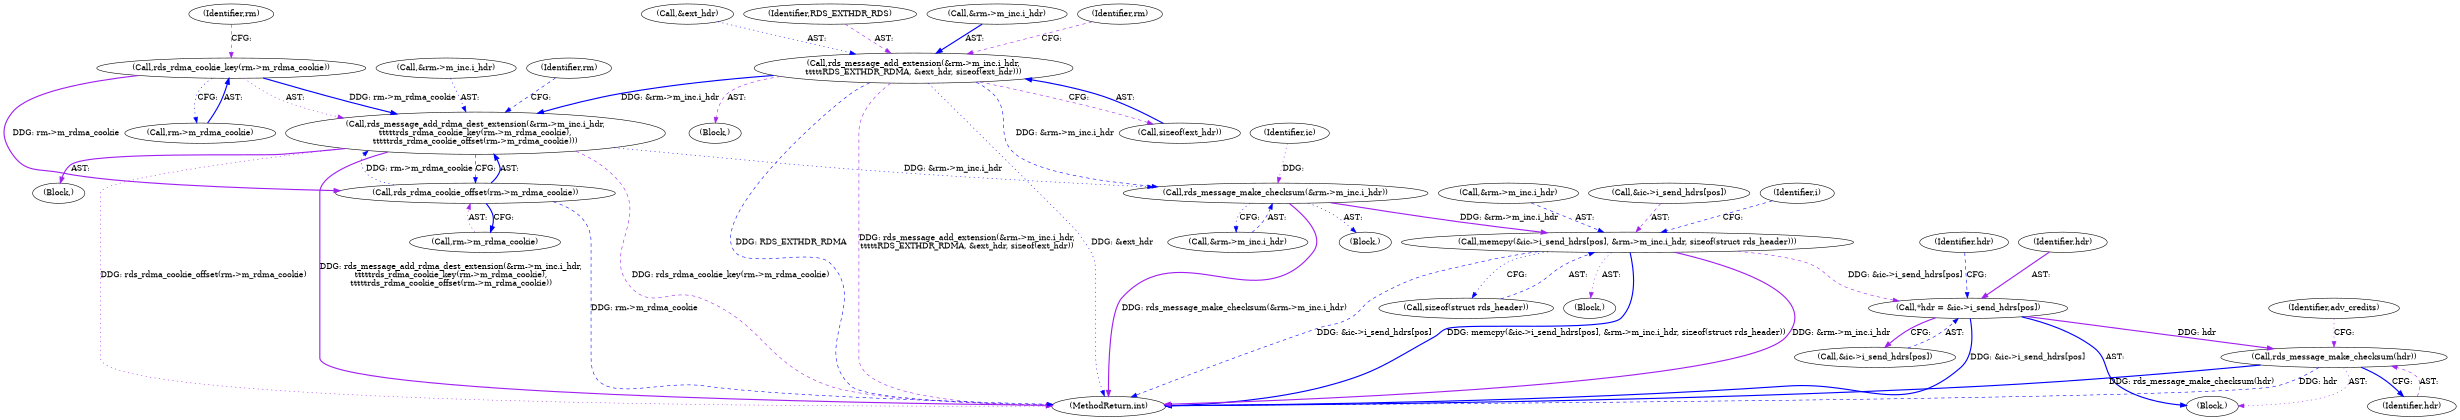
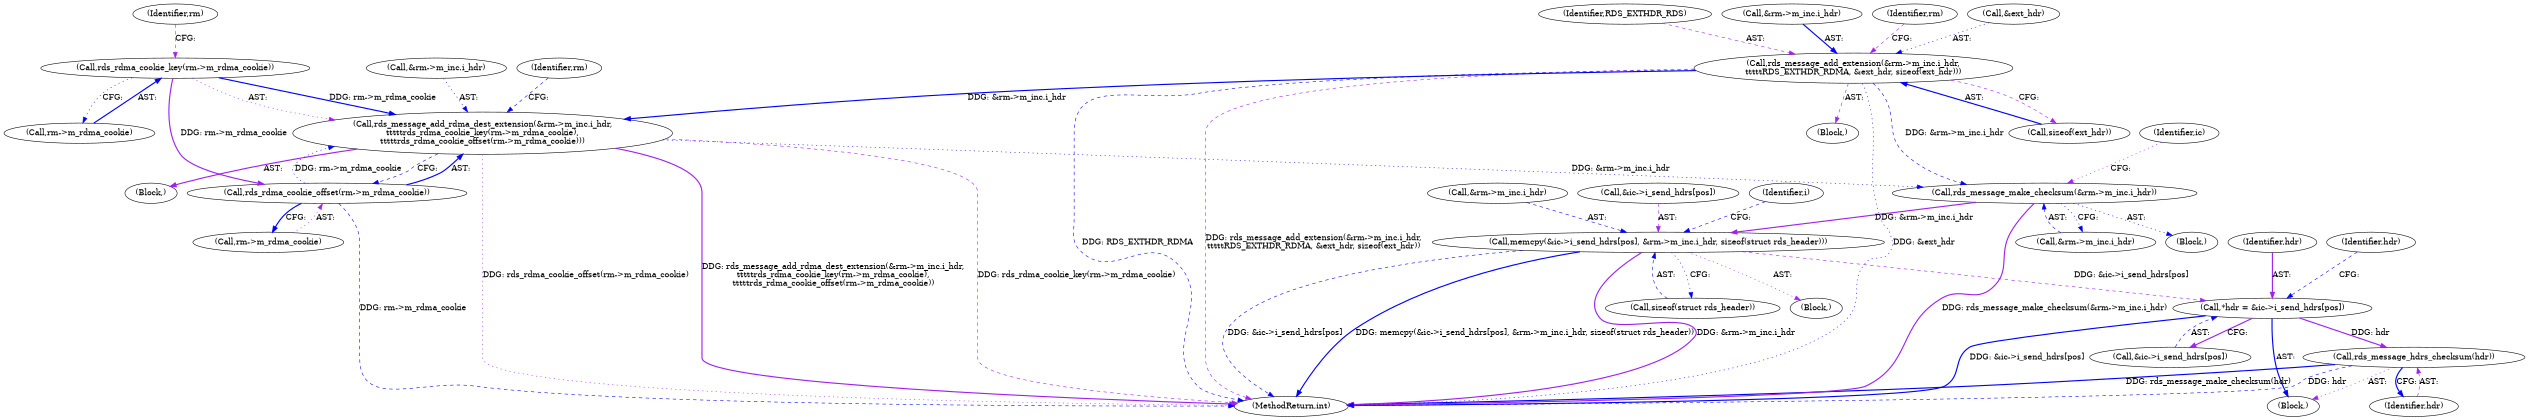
edge "(Identifier,ic)" -> "(Call,rds_message_make_checksum(&rm->m_inc.i_hdr))": label "DDG: " -> "CFG: "
node "(Identifier,adv_credits)": removed
node "(Call,rds_message_make_checksum(hdr))": label "(Call,rds_message_make_checksum(hdr))" -> "(Call,rds_message_hdrs_checksum(hdr))"
